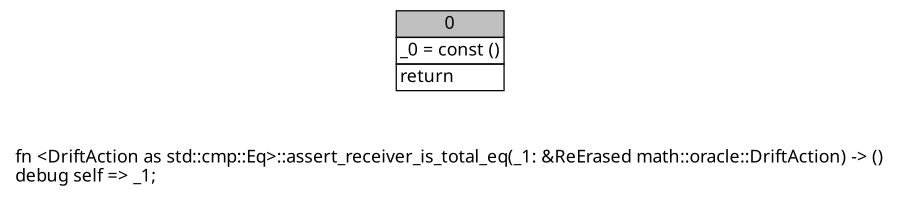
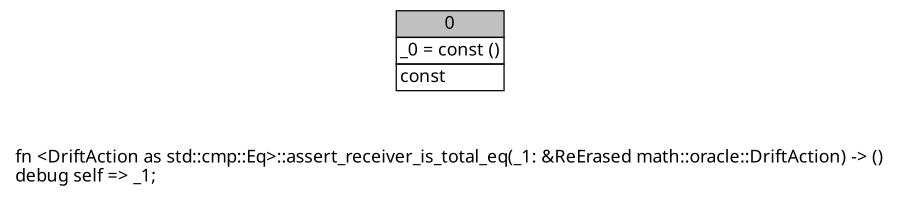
node "0": text "return" -> "const"
